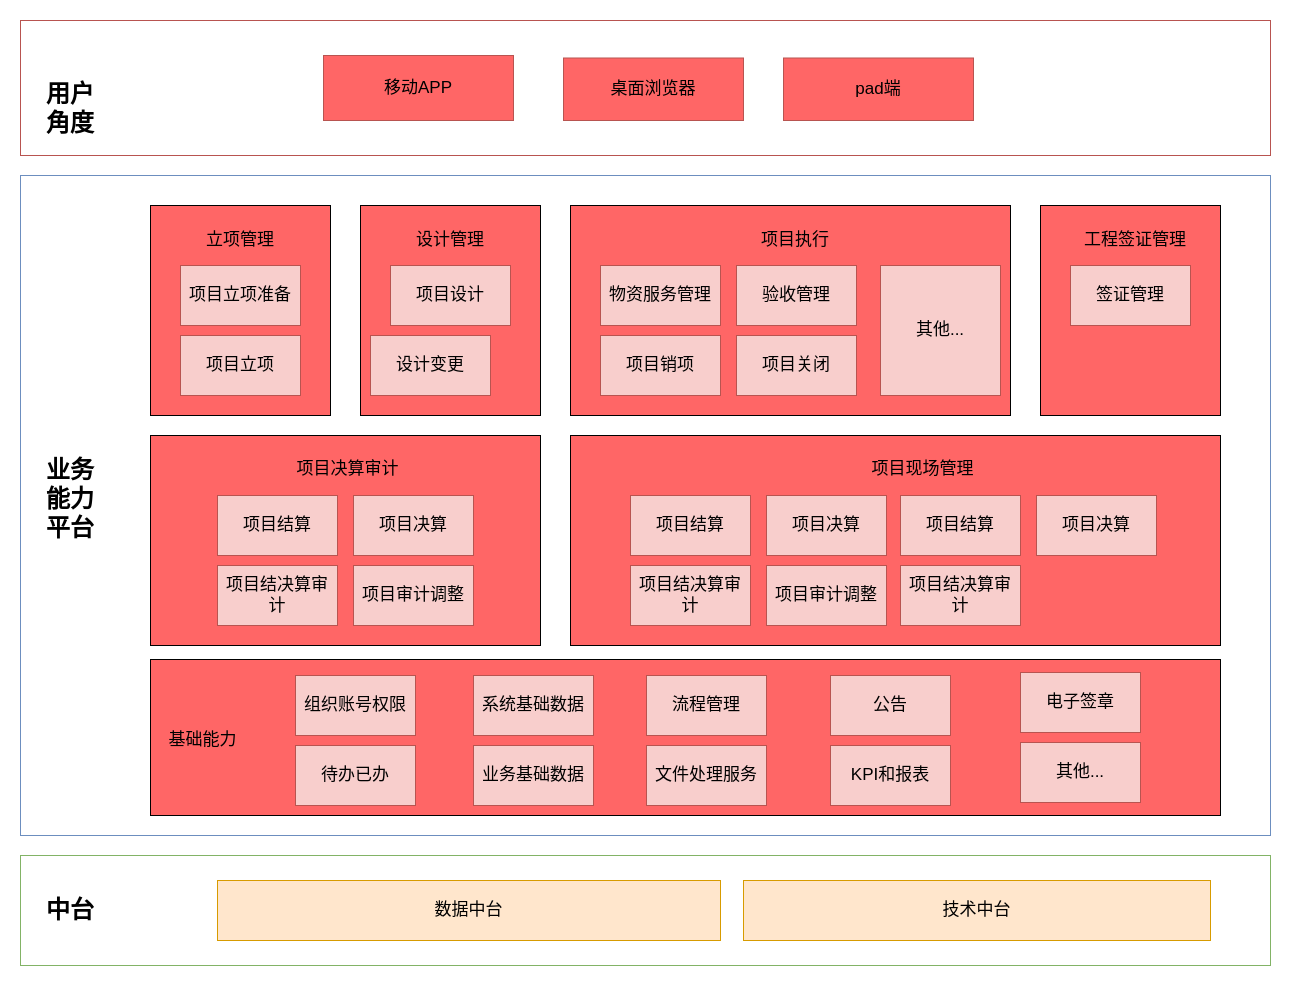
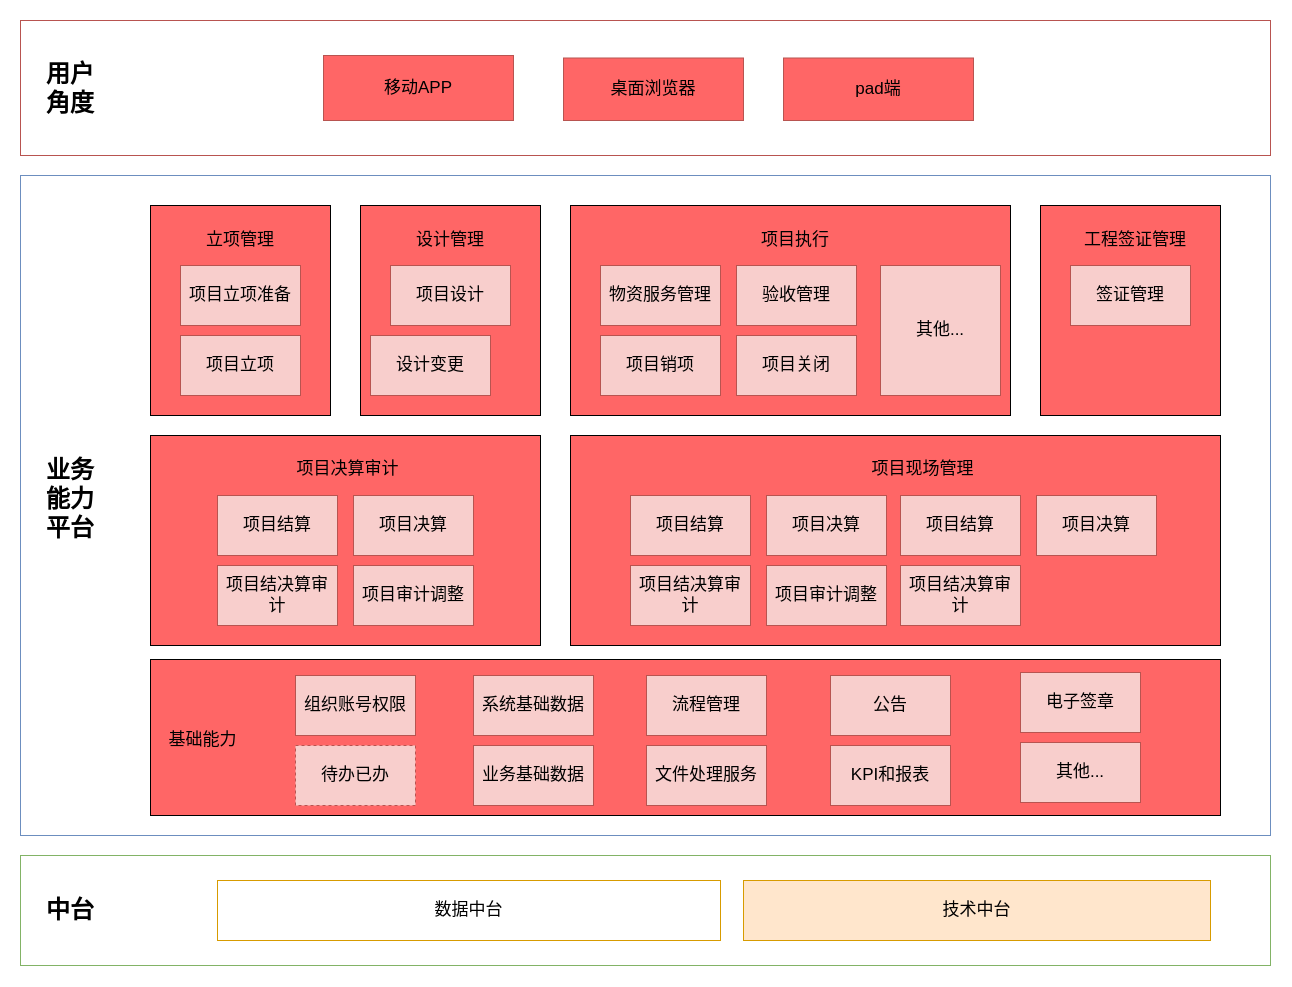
node "用户角度": moved (71, 108) -> (71, 88)
node "待办已办": style solid -> dashed
node "数据中台": fillcolor #ffe6cc -> #ffffff
